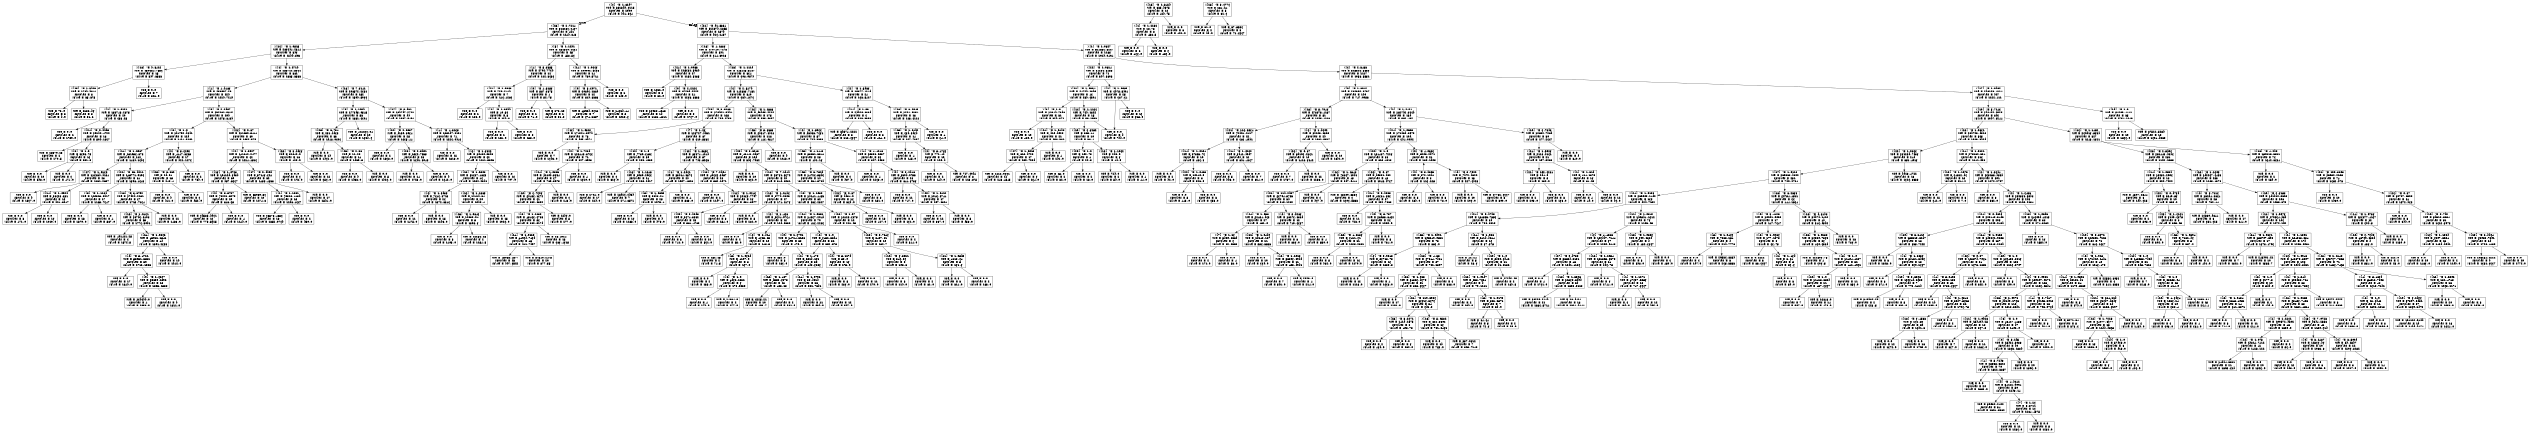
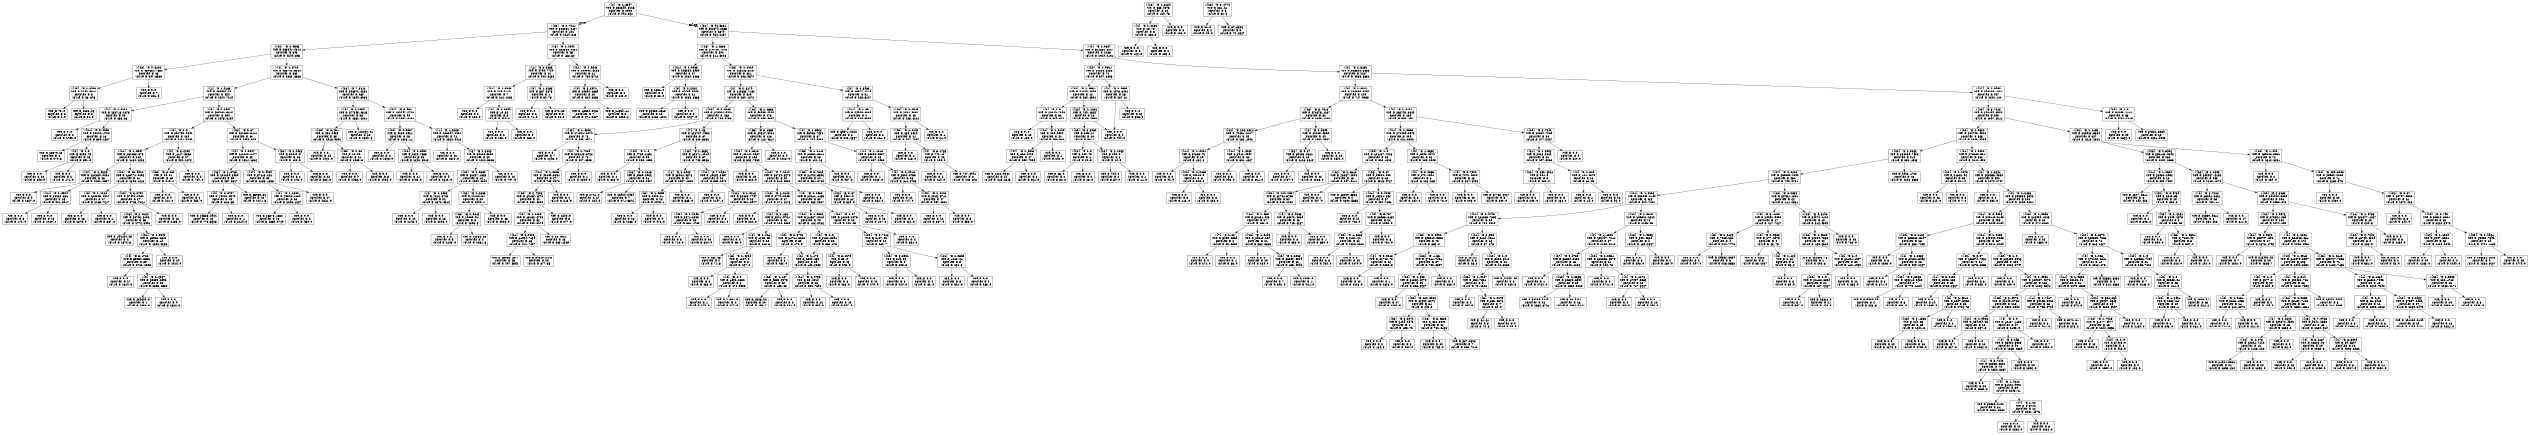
edge "X[9] <= 5.9303 mse = 872.1094 samples = 8 value = 116.125" -> "X[0] <= 4.0336 mse = 8203.2971 samples = 21 value = 185.1905": reversed
edge "X[14] <= 1.0736 mse = 126877.4167 samples = 12 value = 609.5" -> "X[10] <= 6.7693 mse = 48760.8889 samples = 9 value = 436.0": added
node "mse = 0.0 samples = 2 value = 344.0": label "mse = 0.0 samples = 2 value = 344.0" -> "mse = 0.0 samples = 2 value = 354.0"
